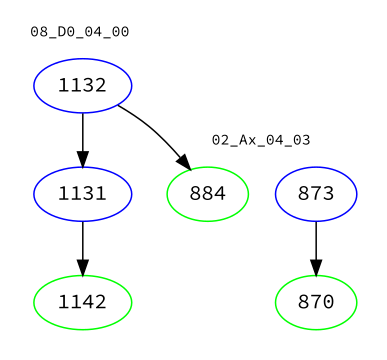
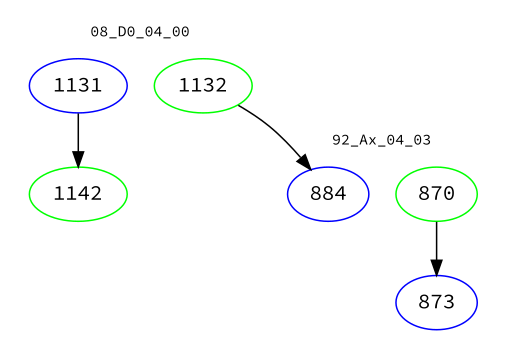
node "1132": color blue -> green
edge "1132" -> "1131": removed
cluster "02_Ax_04_03": label "02_Ax_04_03" -> "92_Ax_04_03"
node "884": color green -> blue
edge "873" -> "870": reversed
